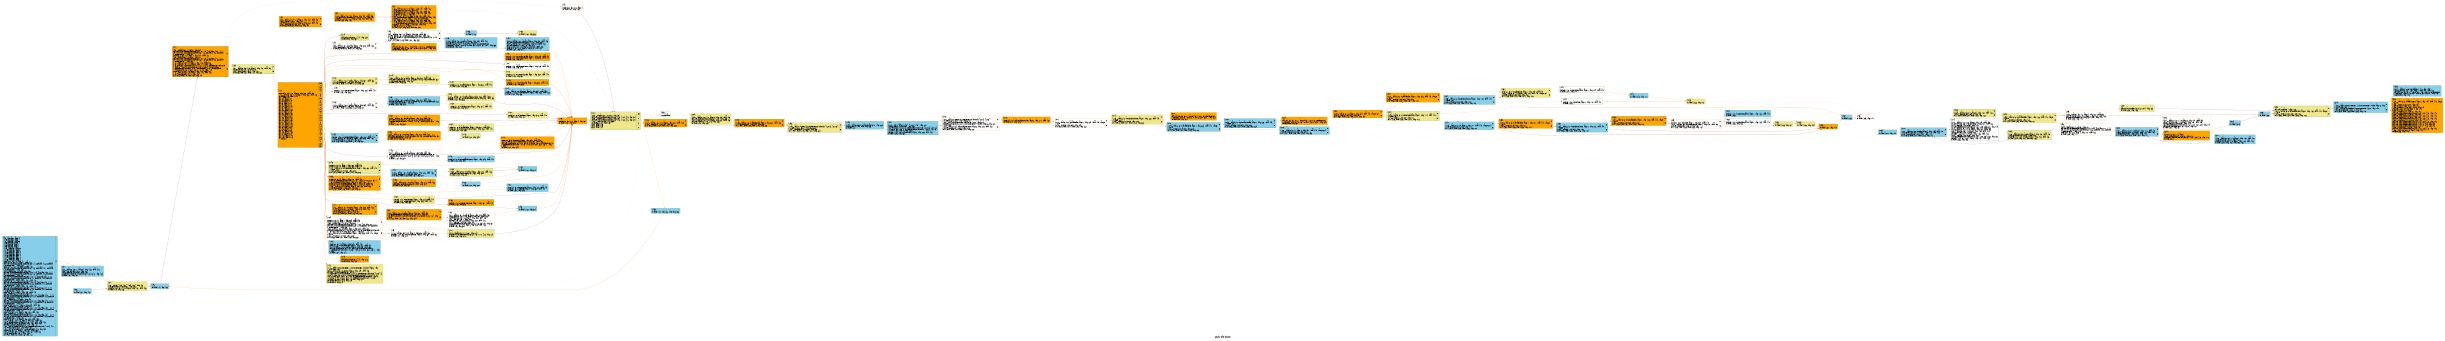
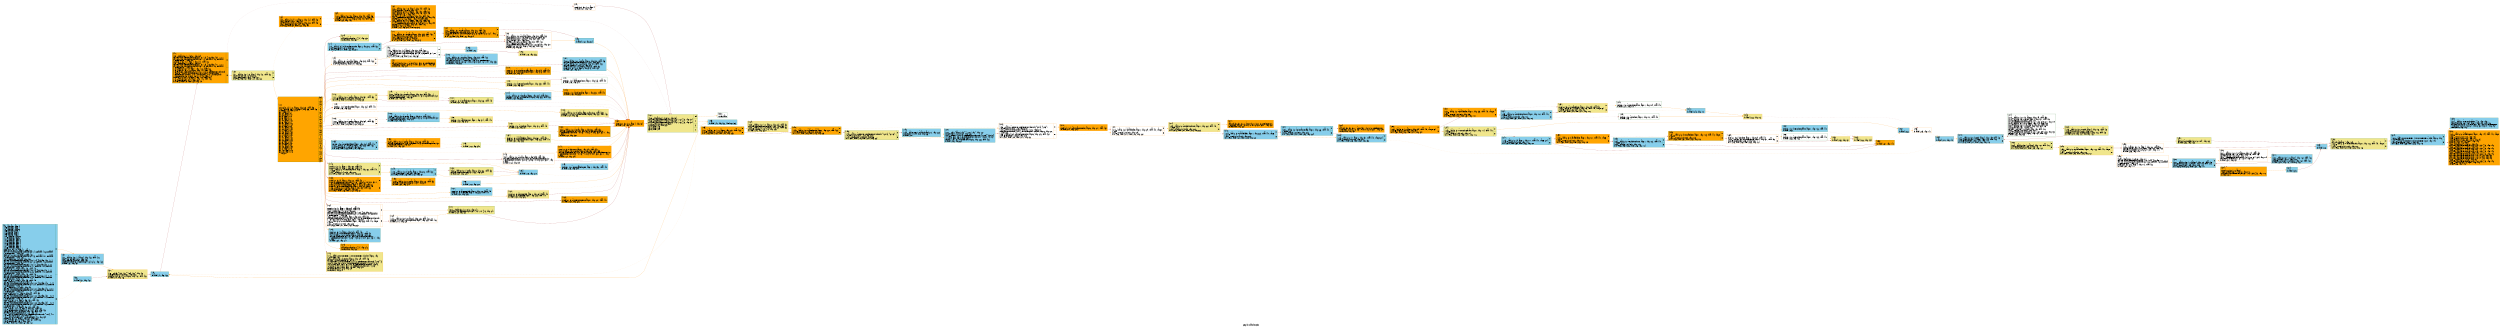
node "%74:": added
